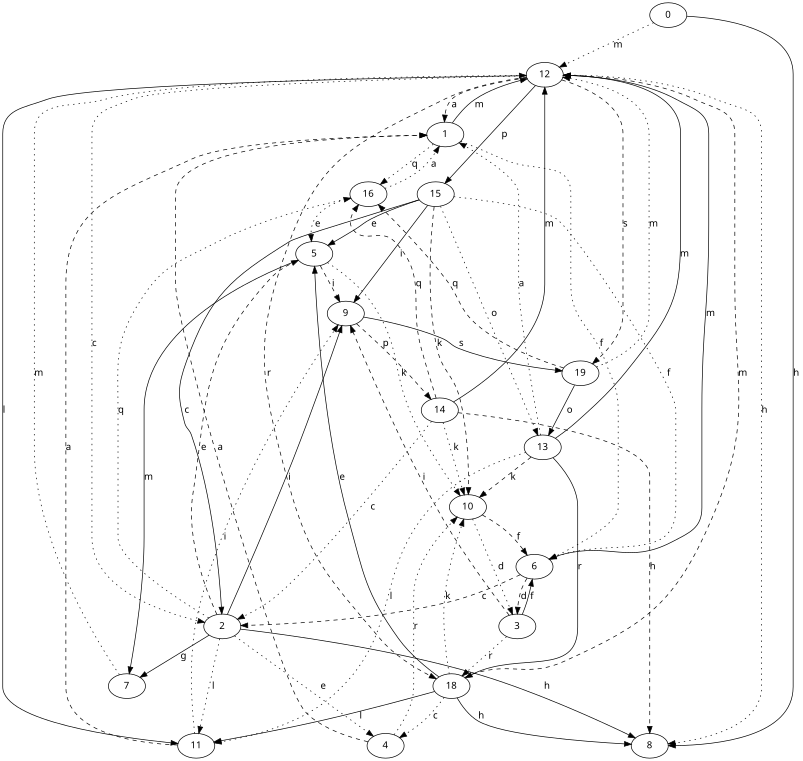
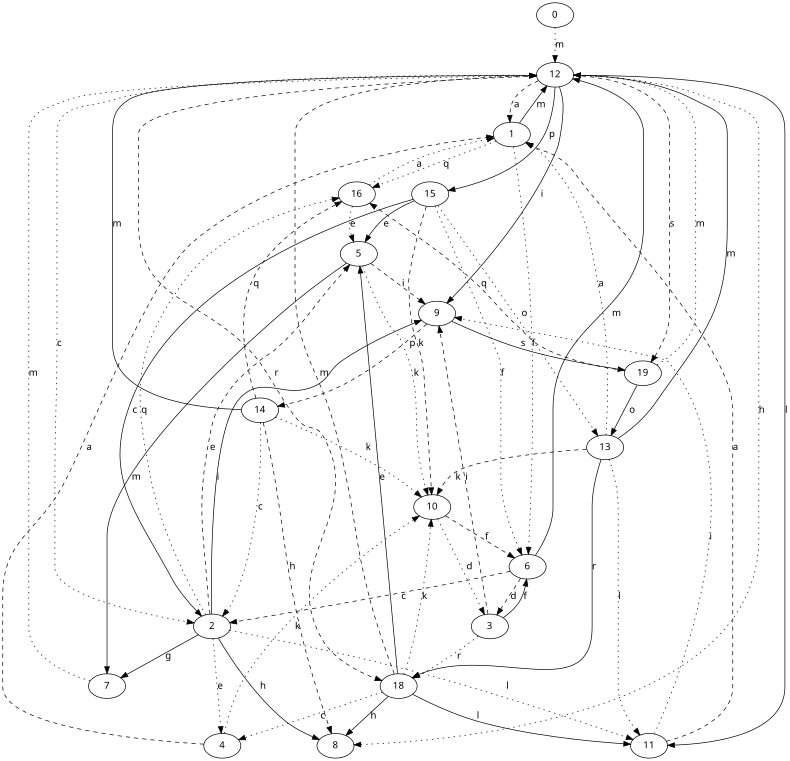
edge "15" -> "9": now "12" -> "9"
edge "0" -> "8": removed, label "h"
edge "4" -> "10": label "r" -> "k"
